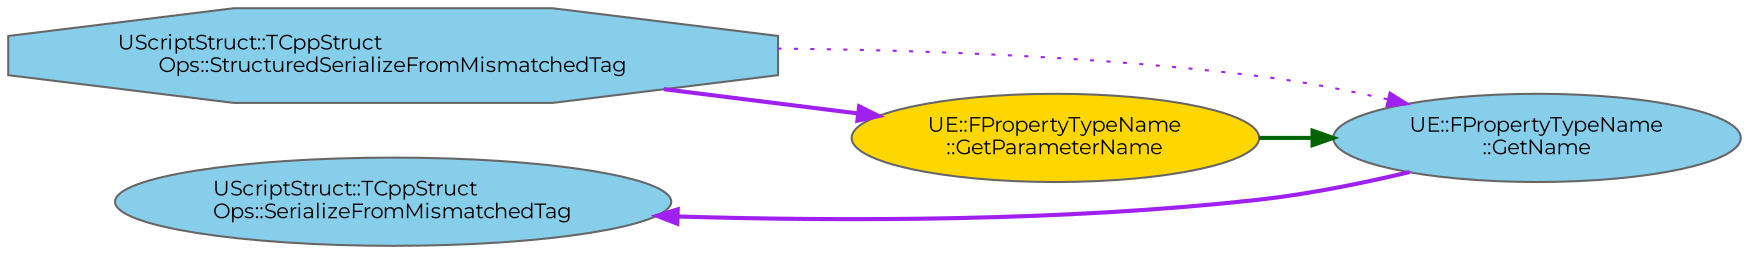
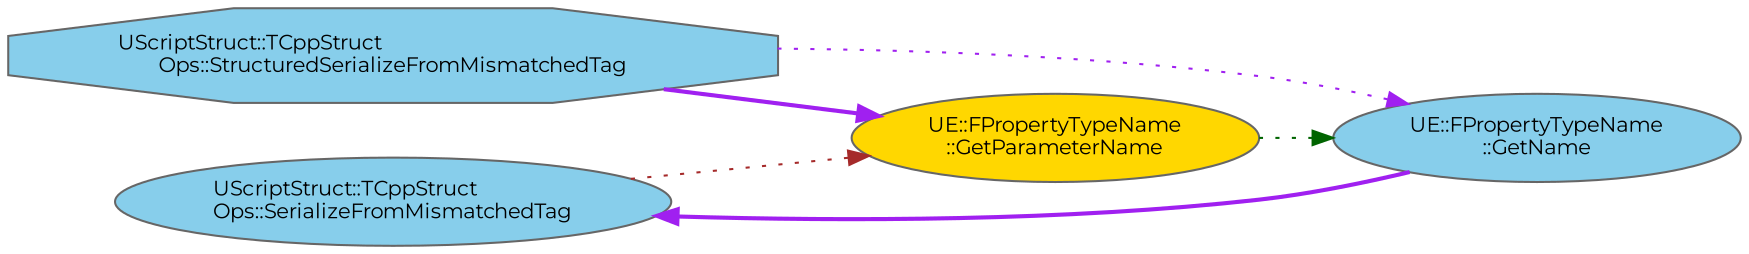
edge "UE::FPropertyTypeName ::GetParameterName" -> "UE::FPropertyTypeName ::GetName": style bold -> dotted
edge "UScriptStruct::TCppStruct Ops::SerializeFromMismatchedTag" -> "UE::FPropertyTypeName ::GetParameterName": added
